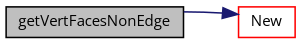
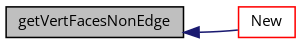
edge "getVertFacesNonEdge" -> "New": reversed
